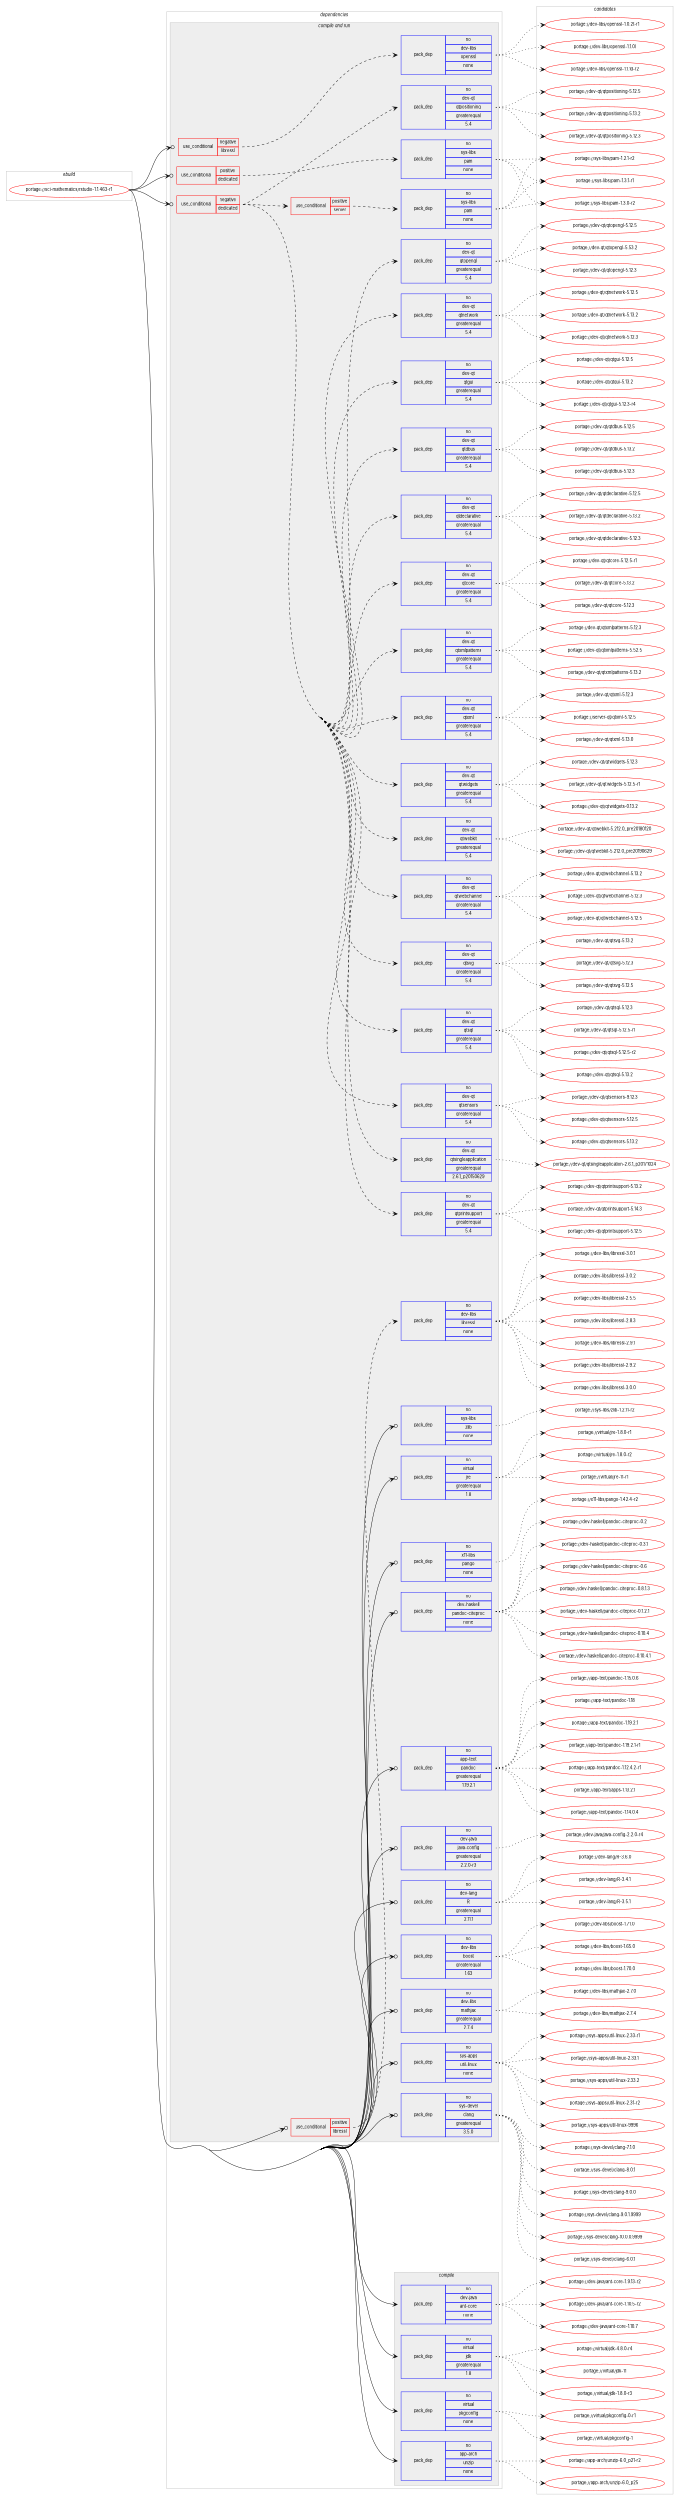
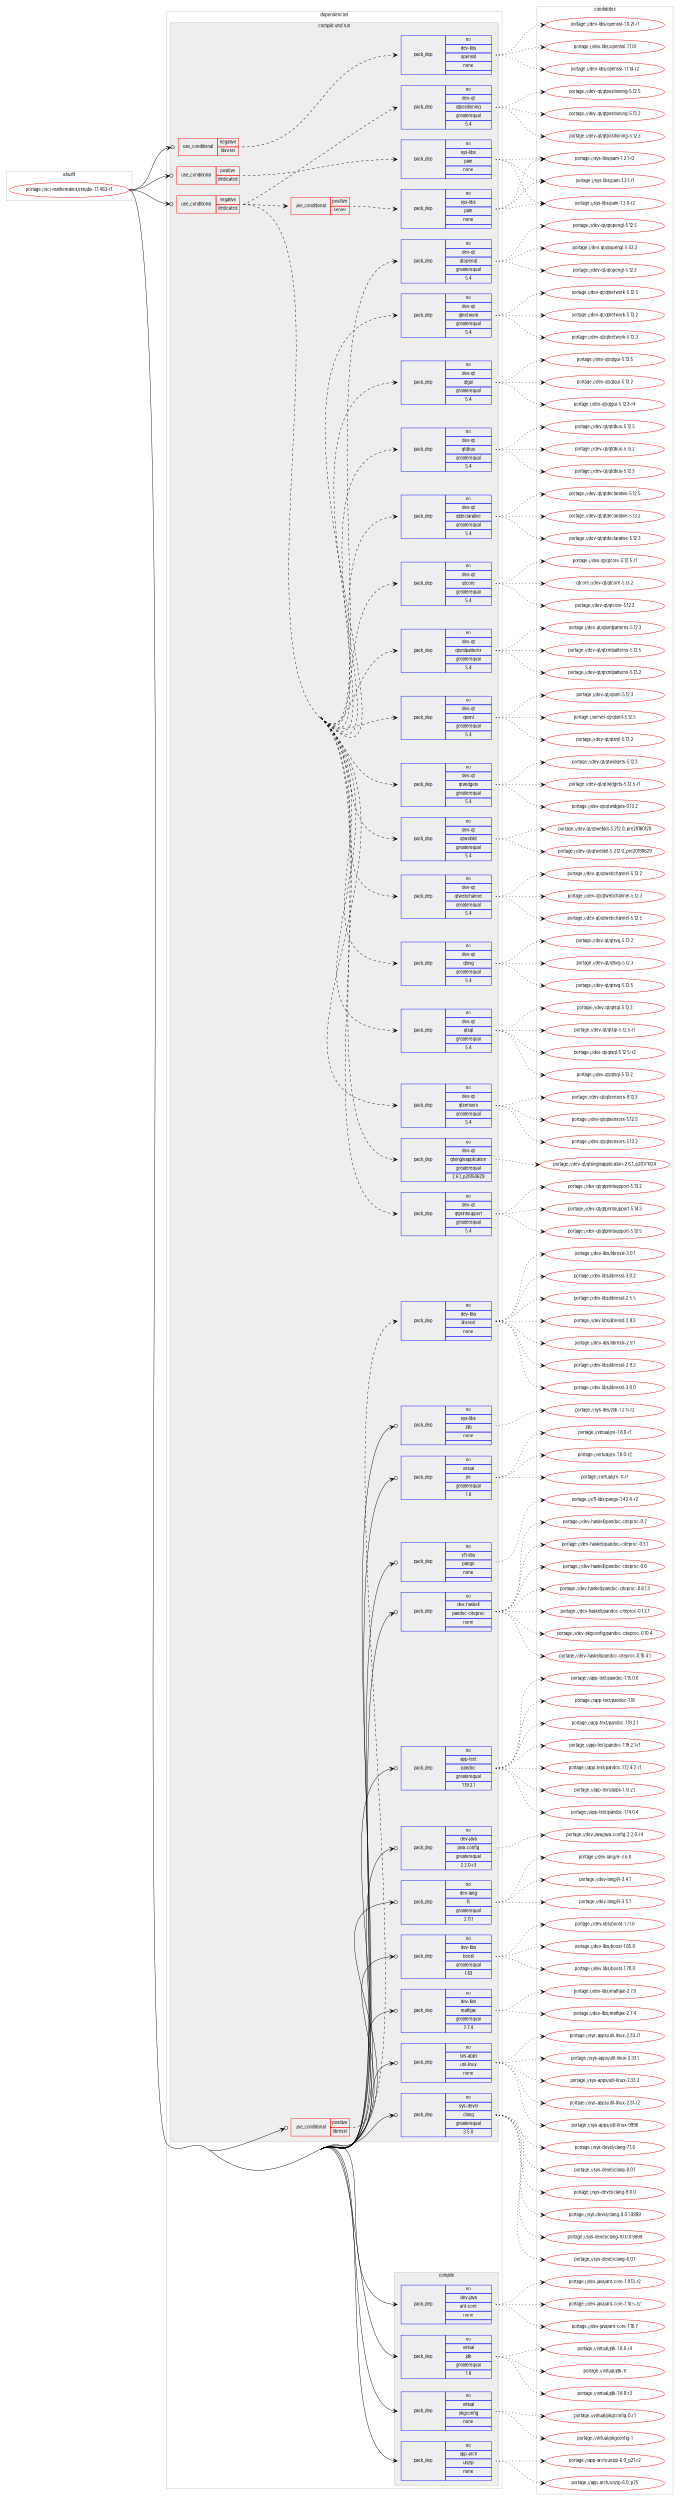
node "portage://dev-qt/qtcore-5.13.2": label "portage://dev-qt/qtcore-5.13.2" -> "qtcore://dev-qt/qtcore-5.13.2"
node "portage://dev-qt/qtxmlpatterns-5.52.5": label "portage://dev-qt/qtxmlpatterns-5.52.5" -> "portage://dev-qt/qtxmlpatterns-5.12.5"
node "portage://dev-qt/qtxml-5.13.0": label "portage://dev-qt/qtxml-5.13.0" -> "portage://dev-qt/qtxml-5.13.2"
node "portage://dev-haskell/pandoc-citeproc-0.10.4": label "portage://dev-haskell/pandoc-citeproc-0.10.4" -> "portage://dev-pkgconfig/pandoc-citeproc-0.10.4"
node "portage://virtual/jdk-4.8.0-r4": label "portage://virtual/jdk-4.8.0-r4" -> "portage://virtual/jdk-1.8.0-r4"
